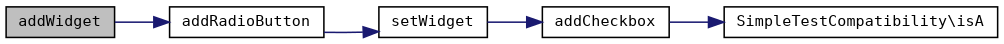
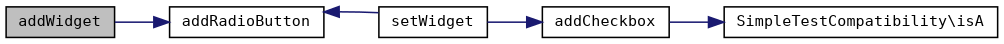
edge "addRadioButton" -> "setWidget": reversed
